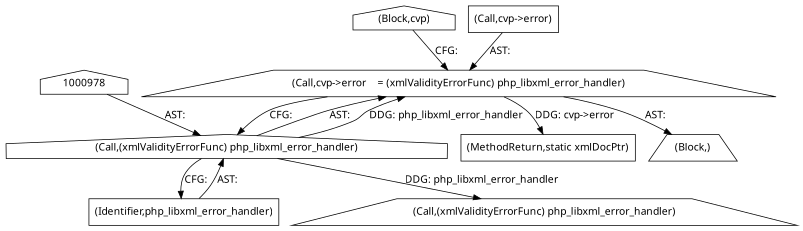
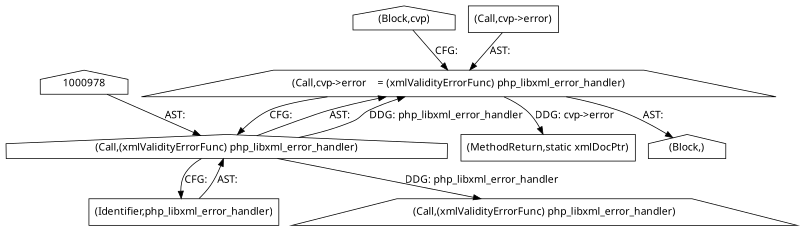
node "(Block,)": shape trapezium -> house
